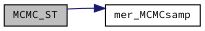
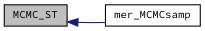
edge "MCMC_ST" -> "mer_MCMCsamp": reversed
